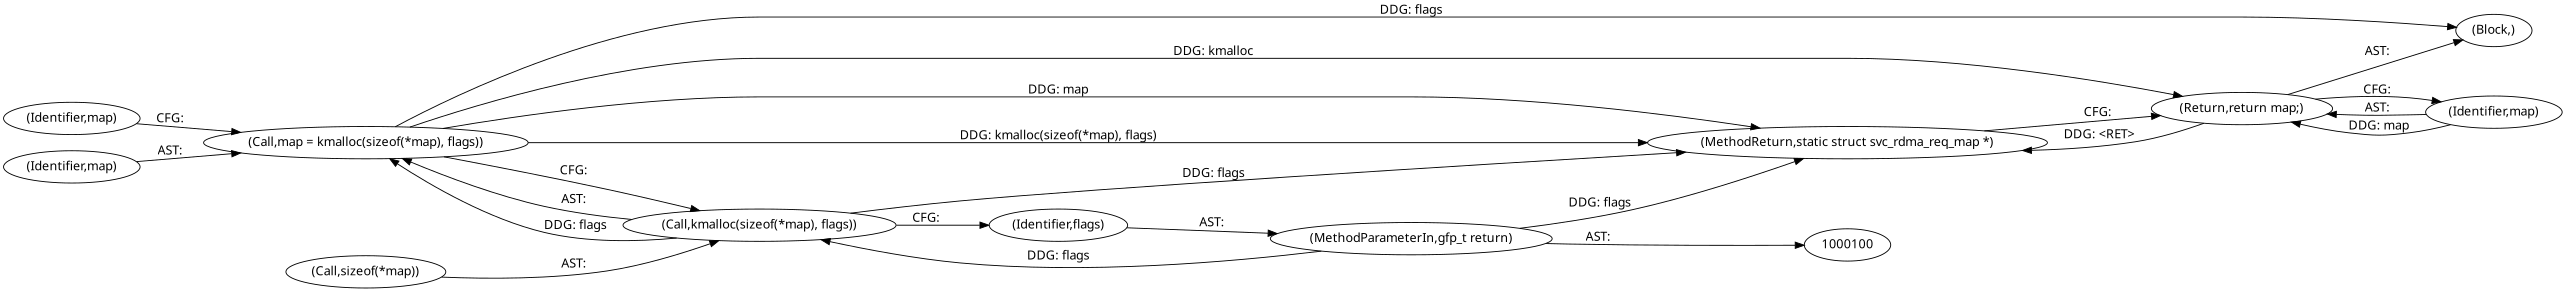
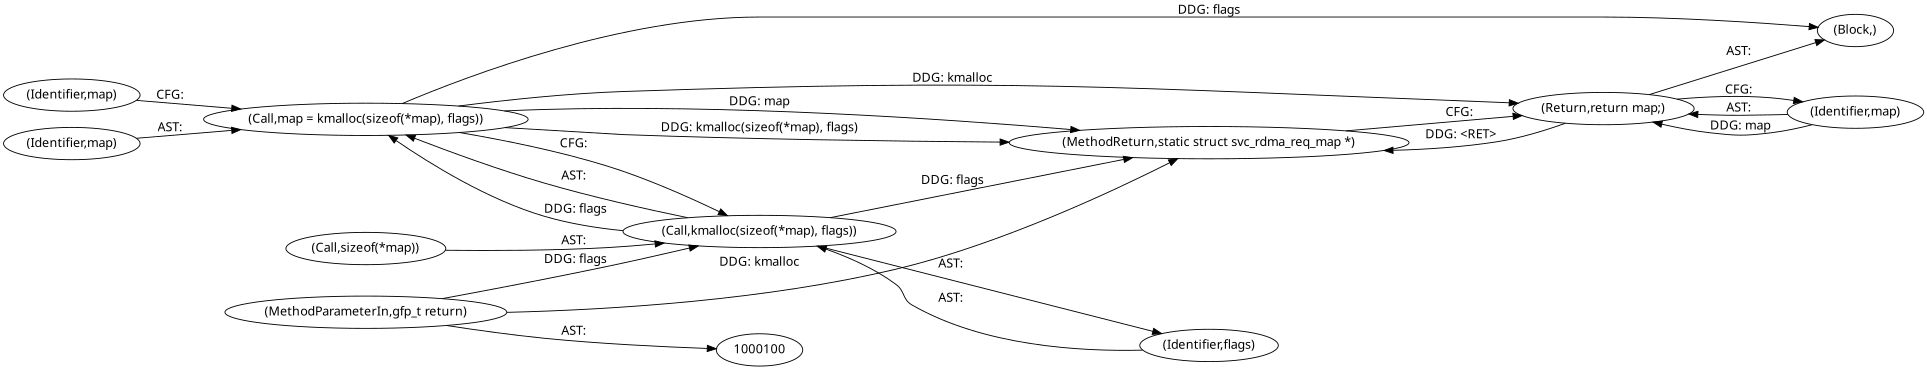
edge "(MethodParameterIn,gfp_t return)" -> "(MethodReturn,static struct svc_rdma_req_map *)": label "DDG: flags" -> "DDG: kmalloc"
edge "(Call,kmalloc(sizeof(*map), flags))" -> "(Identifier,flags)": label "CFG: " -> "AST: "
edge "(Identifier,flags)" -> "(MethodParameterIn,gfp_t return)": now "(Identifier,flags)" -> "(Call,kmalloc(sizeof(*map), flags))"
